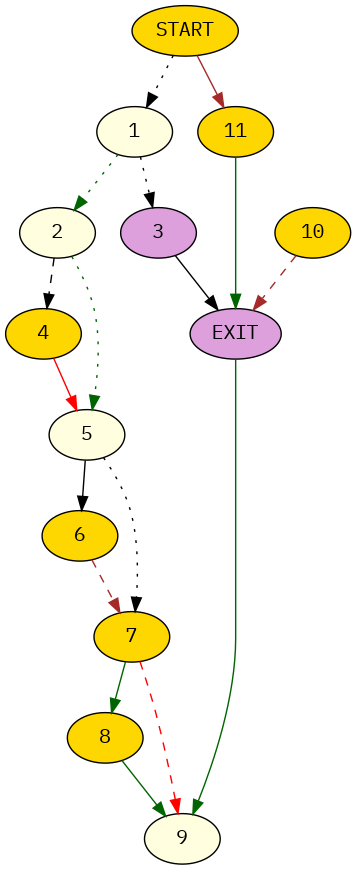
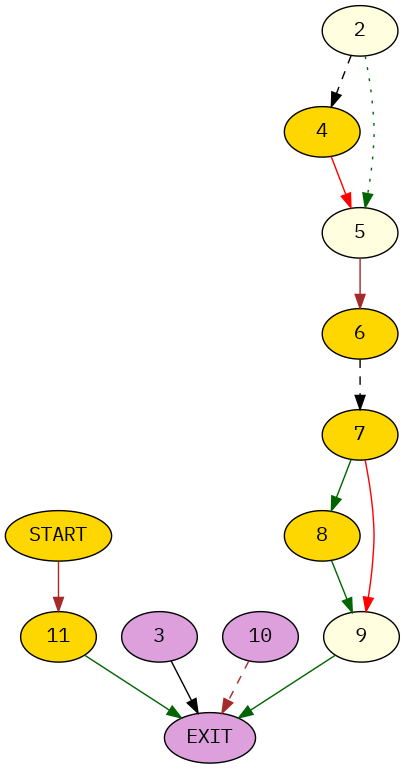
node "1": removed
node "10": fillcolor gold -> plum
edge "5" -> "6": color black -> brown
edge "5" -> "7": removed
edge "6" -> "7": color brown -> black
edge "EXIT" -> "9": reversed
edge "7" -> "9": style dashed -> solid
